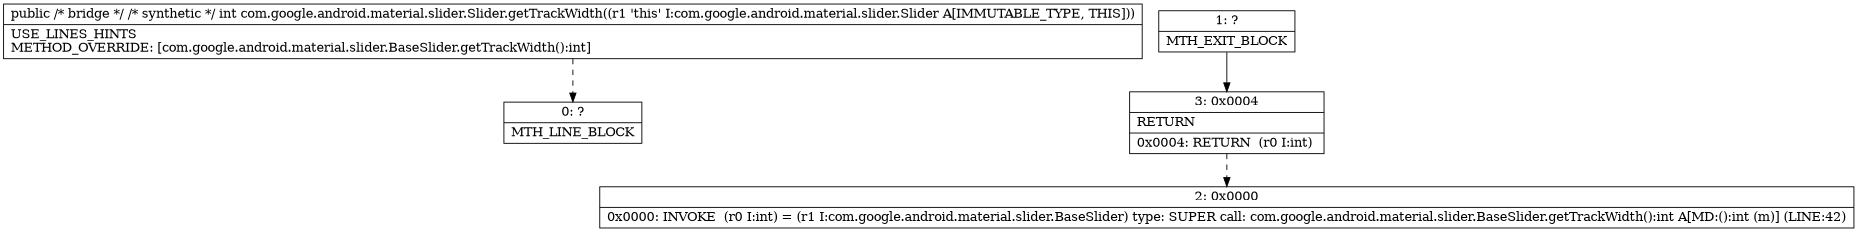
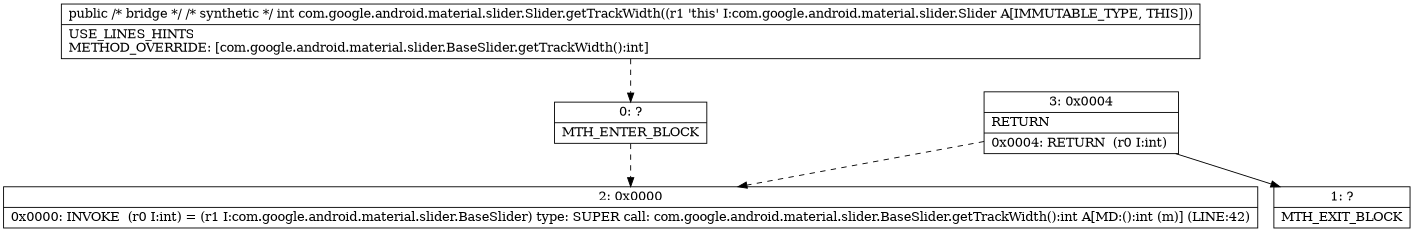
edge "1: ?" -> "3: 0x0004": reversed
node "0: ?": text "MTH_LINE_BLOCK" -> "MTH_ENTER_BLOCK"
edge "0: ?" -> "2: 0x0000": added
